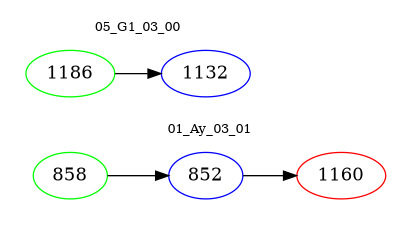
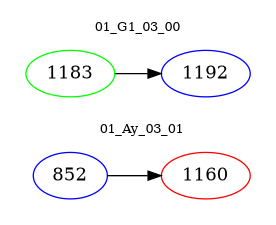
cluster "05_G1_03_00": label "05_G1_03_00" -> "01_G1_03_00"
node "1186": label "1186" -> "1183"
node "1132": label "1132" -> "1192"
node "858": removed
